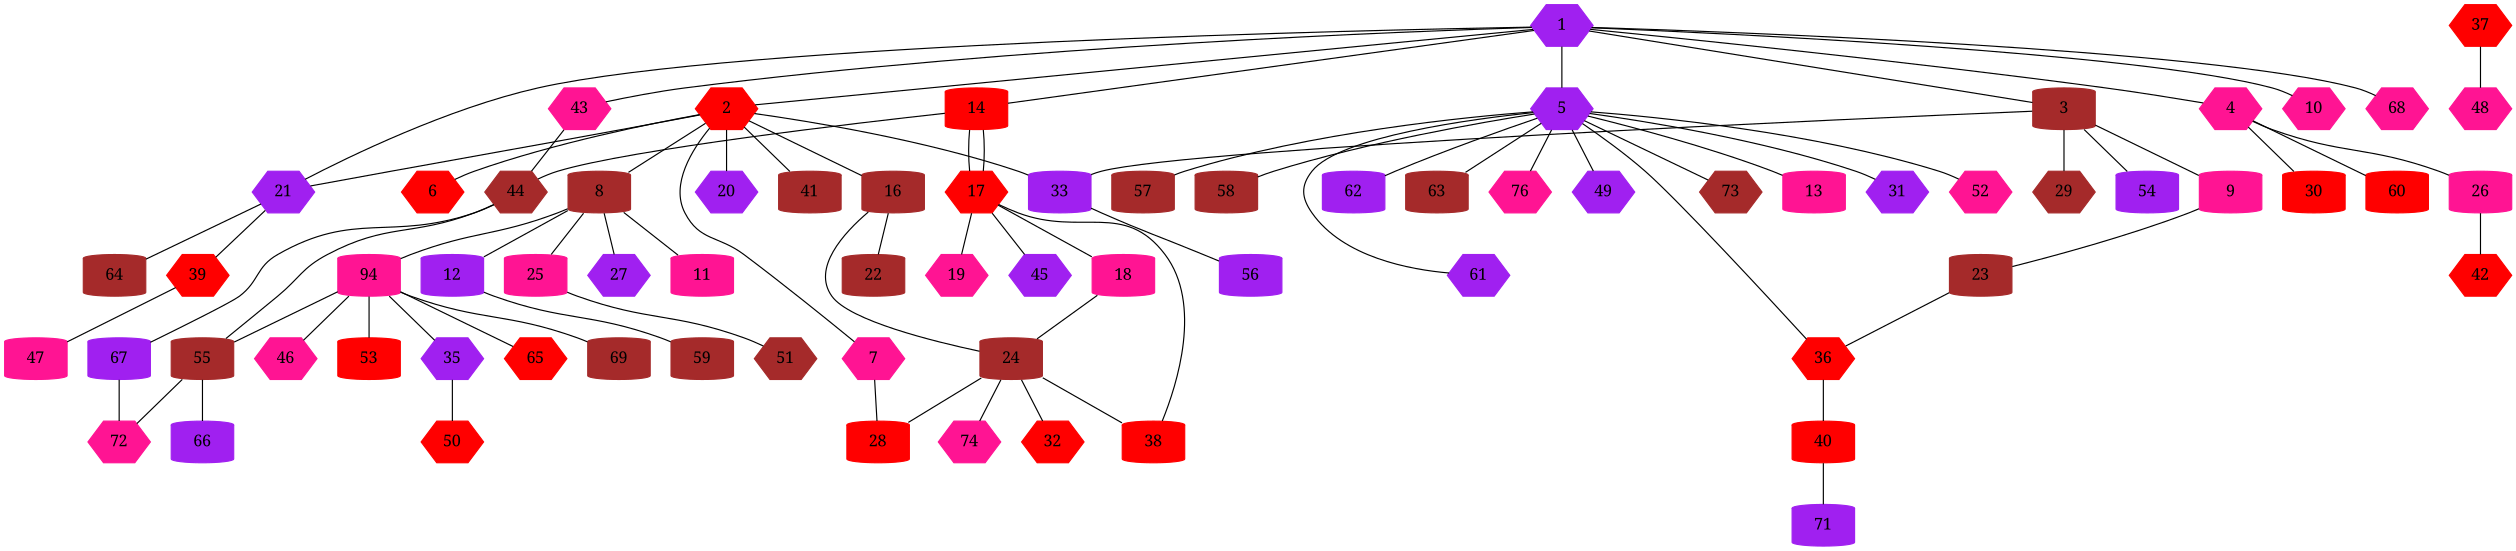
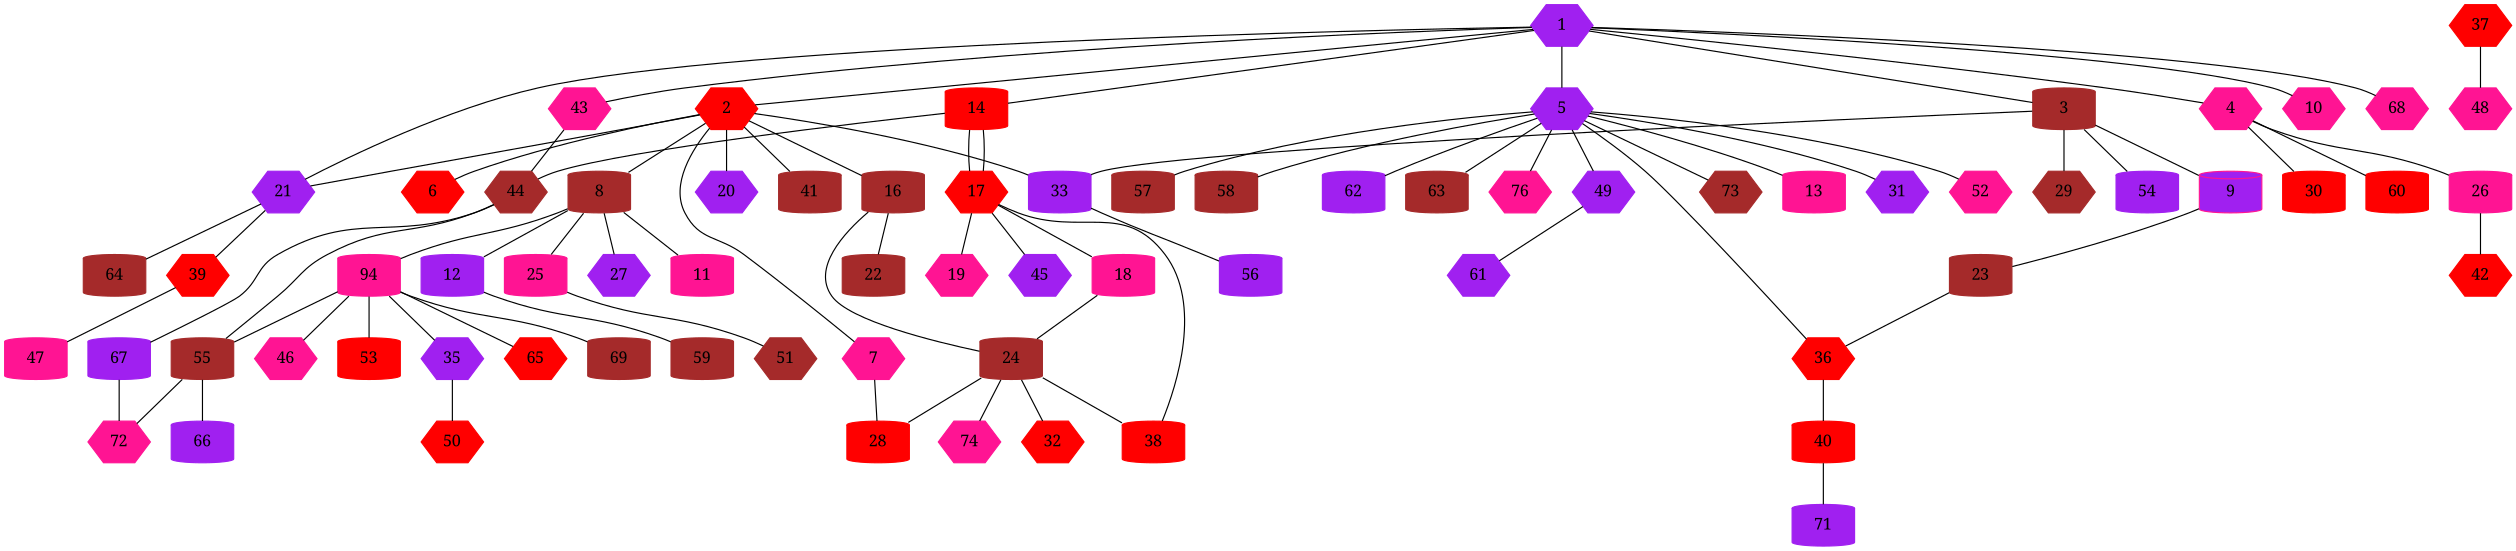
edge "5" -- "61": now "49" -- "61"
node "9": fillcolor deeppink -> purple
